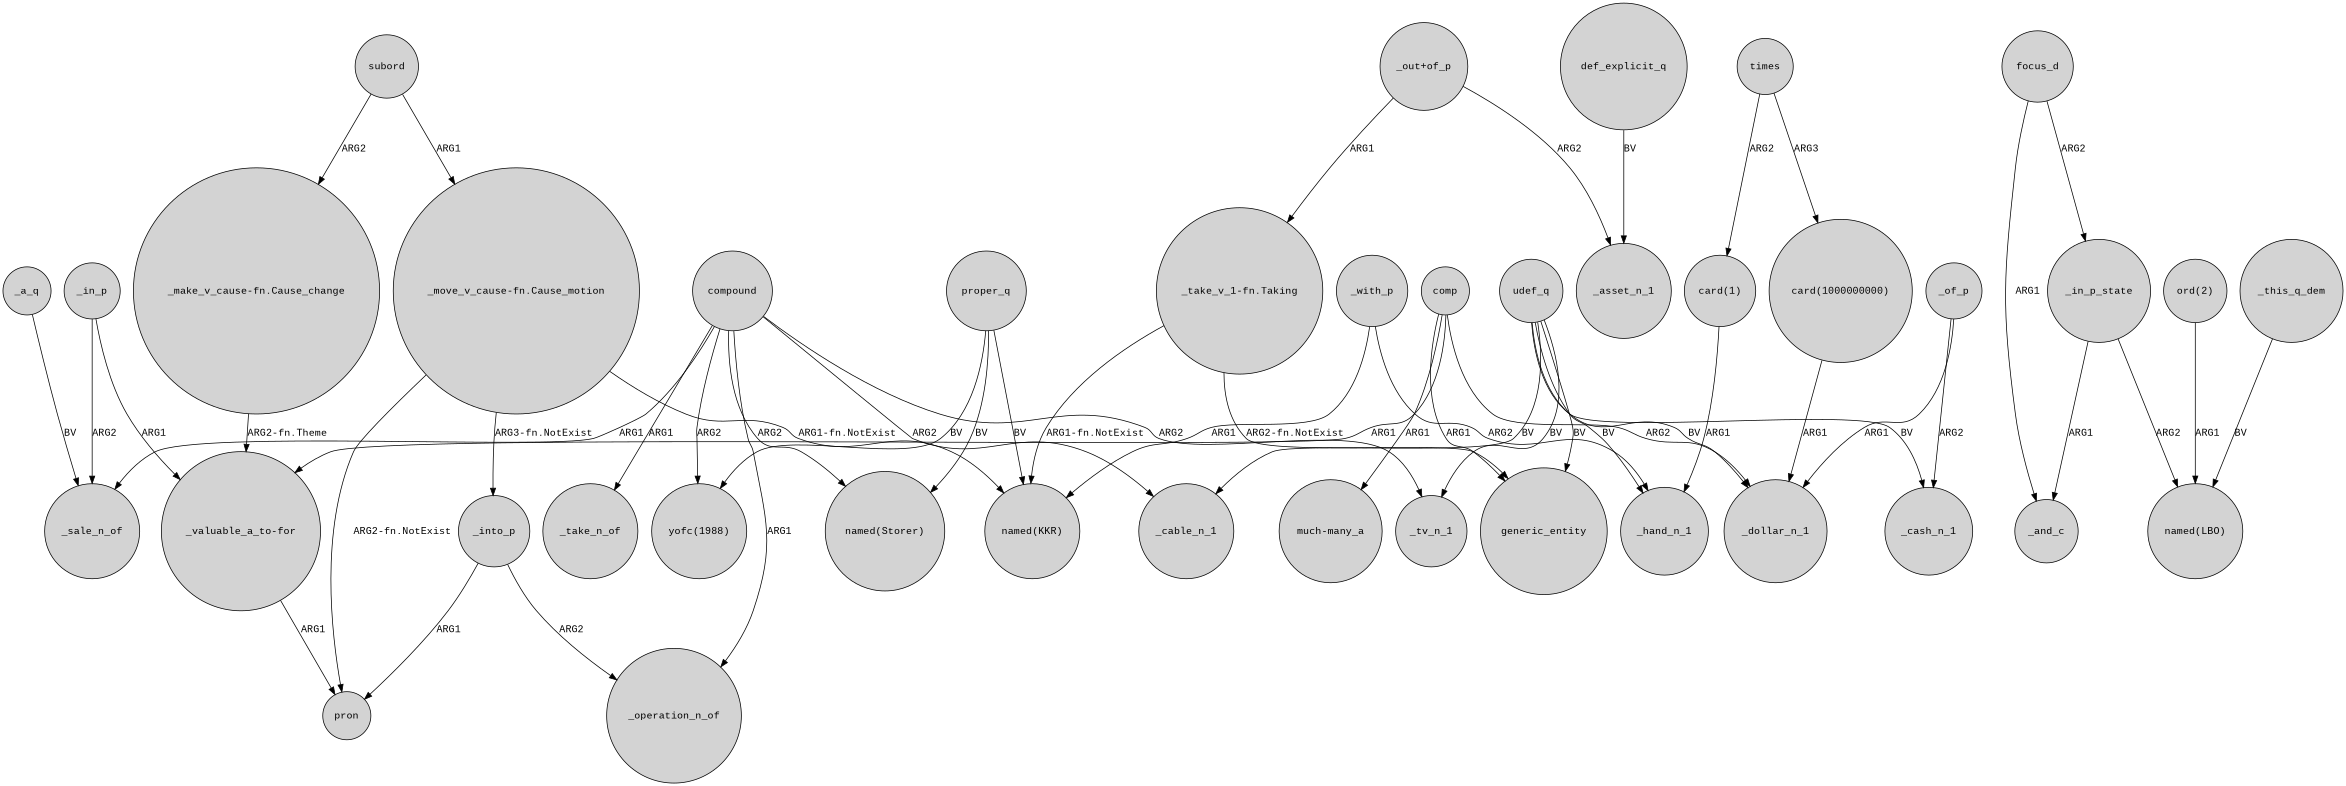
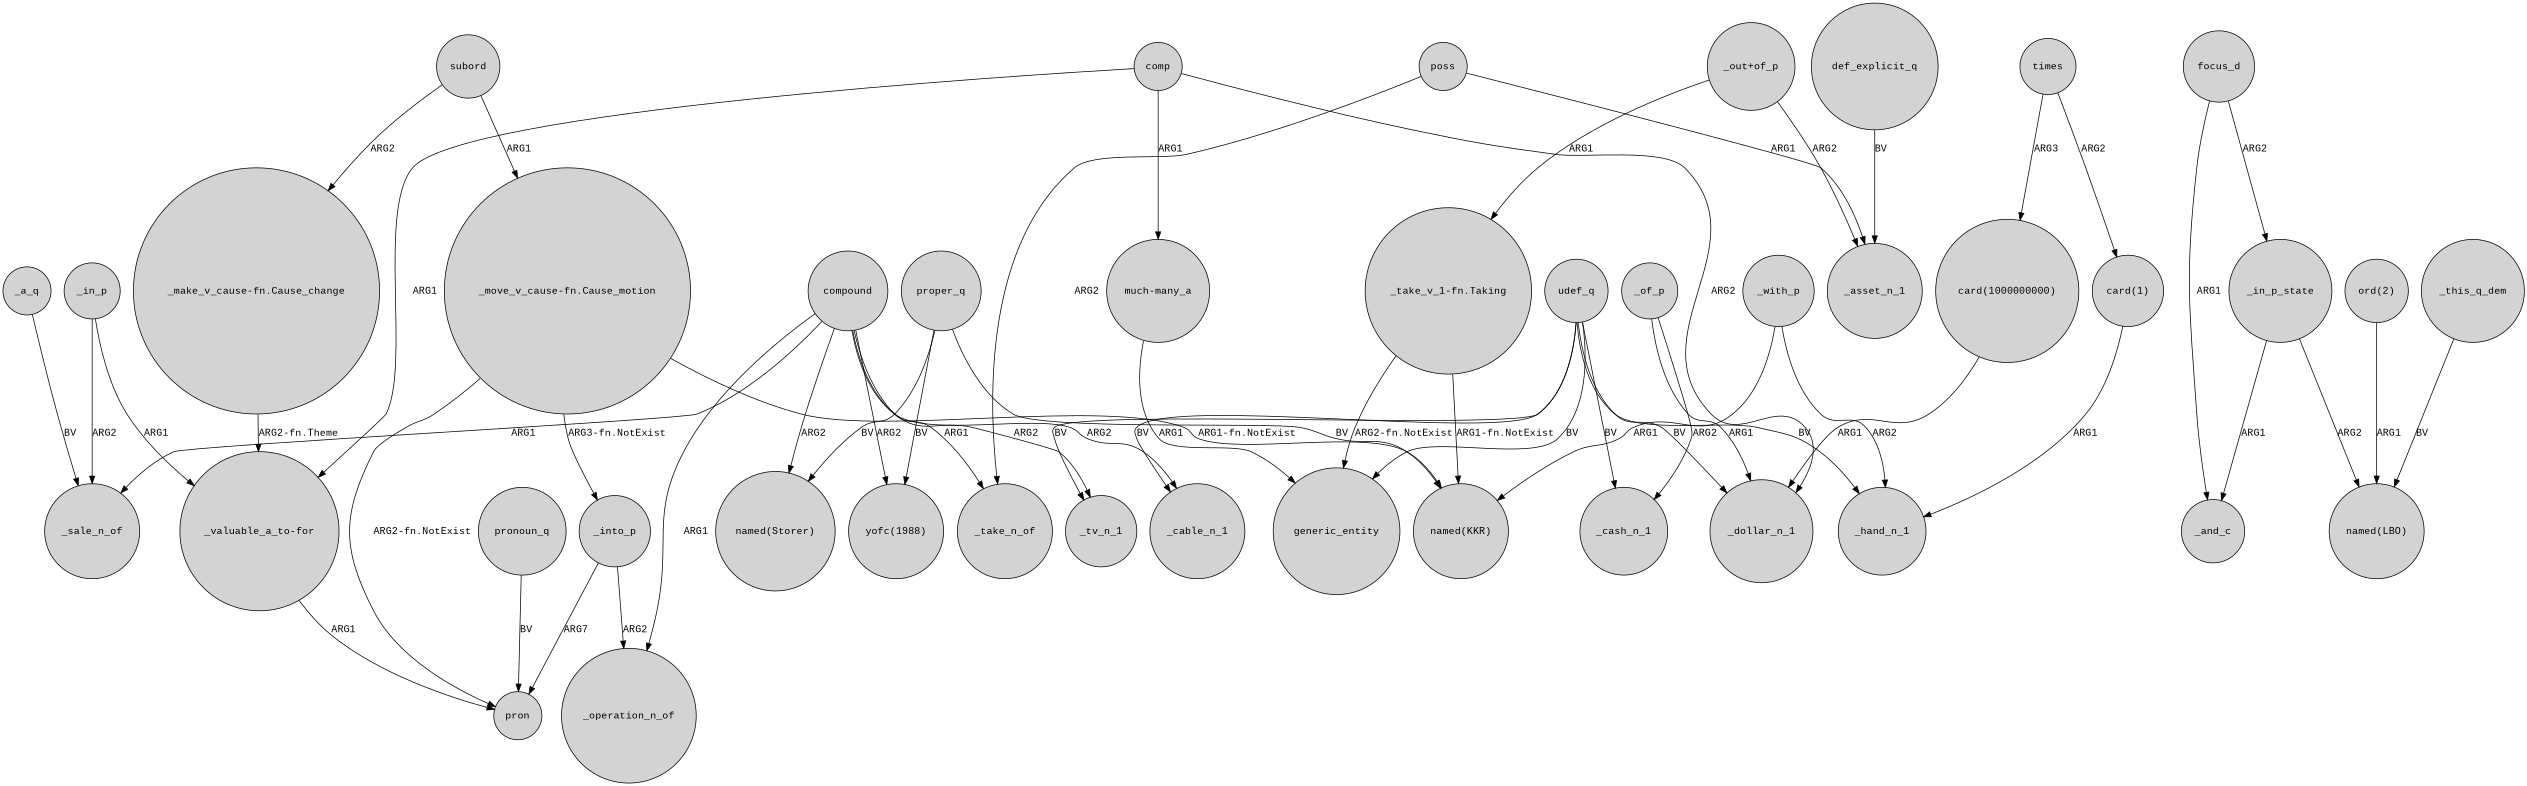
node "poss": added
edge "comp" -> "generic_entity": now "much-many_a" -> "generic_entity"
node "pronoun_q": added
edge "_into_p" -> "pron": label "ARG1" -> "ARG7"
